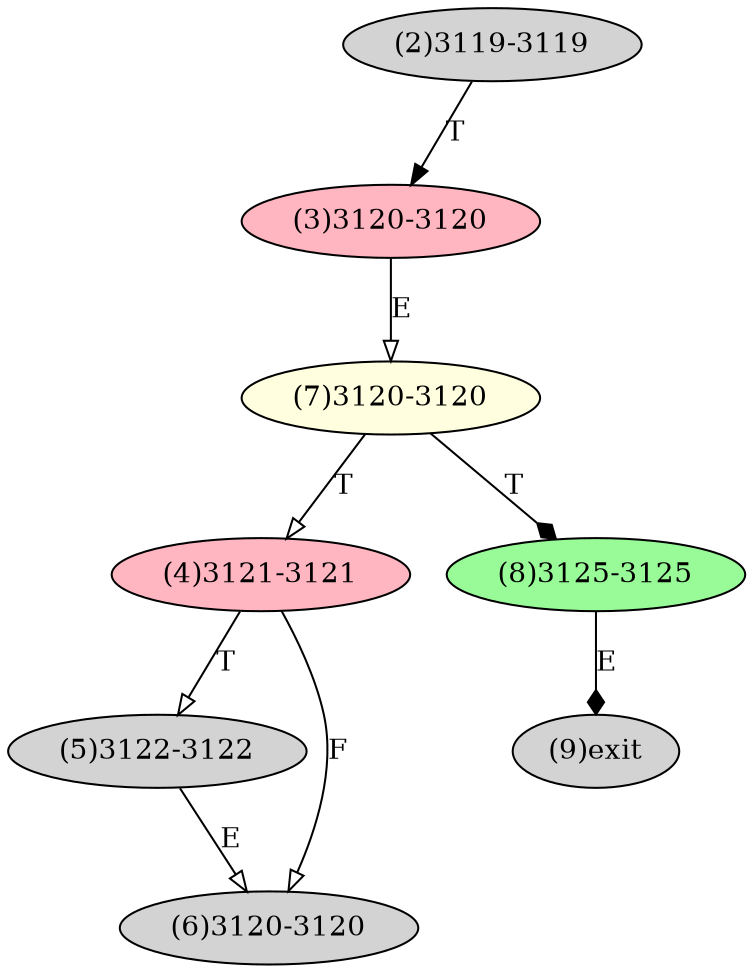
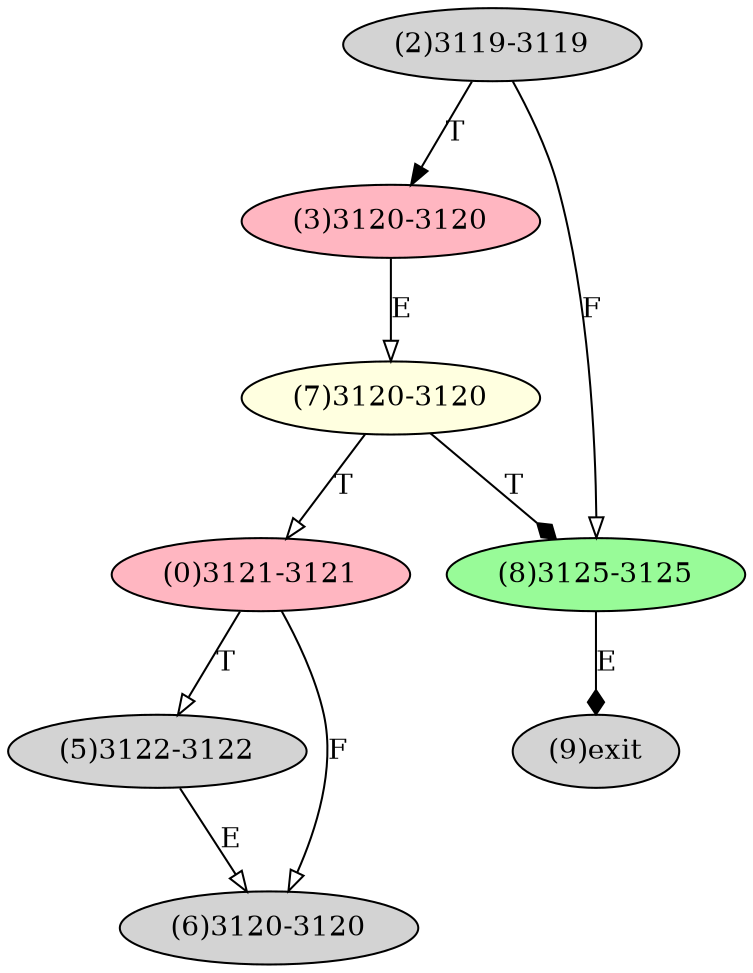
edge "(2)3119-3119" -> "(8)3125-3125": added, label "F"
node "(4)3121-3121": label "(4)3121-3121" -> "(0)3121-3121"
